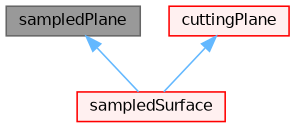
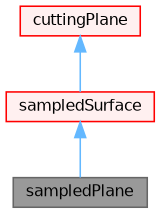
edge "sampledSurface" -> "sampledPlane": reversed
